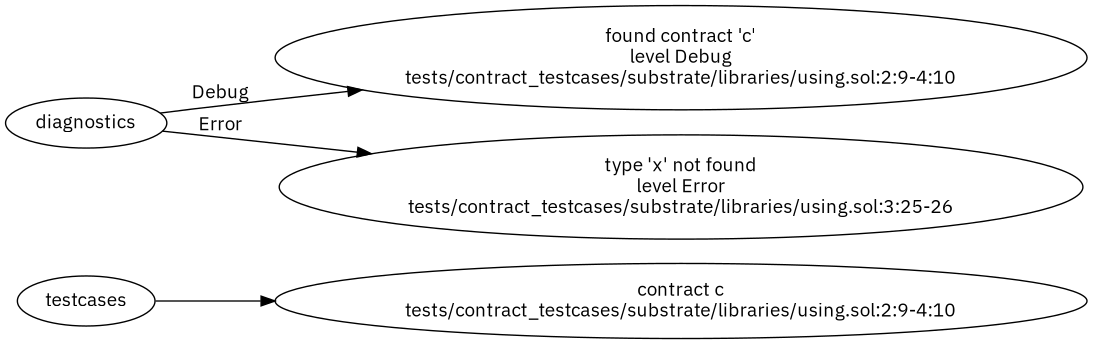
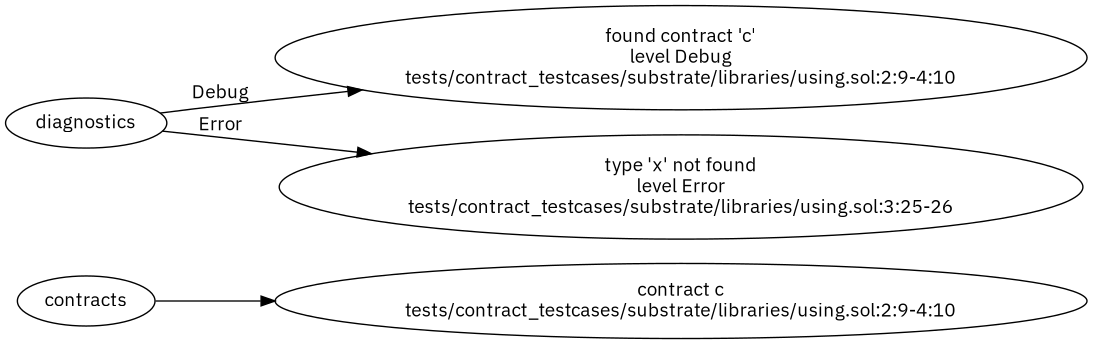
node "testcases": label "testcases" -> "contracts"
